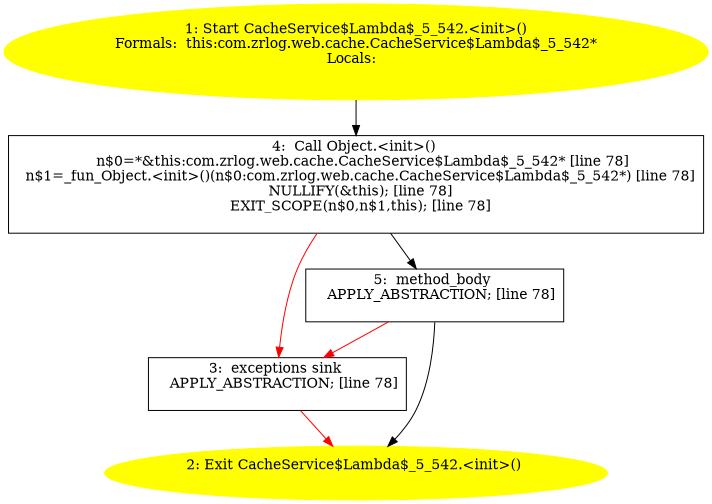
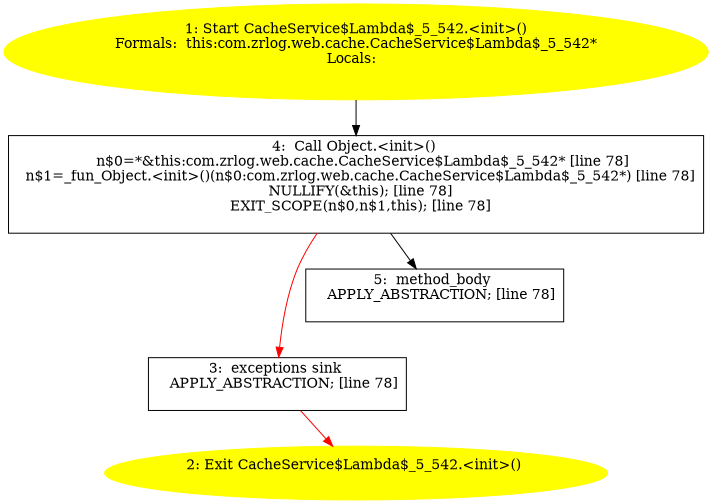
edge "5:  method_body APPLY_ABSTRACTION; [line 78]" -> "3:  exceptions sink APPLY_ABSTRACTION; [line 78]": removed
edge "5:  method_body APPLY_ABSTRACTION; [line 78]" -> "2: Exit CacheService$Lambda$_5_542.<init>()": removed
